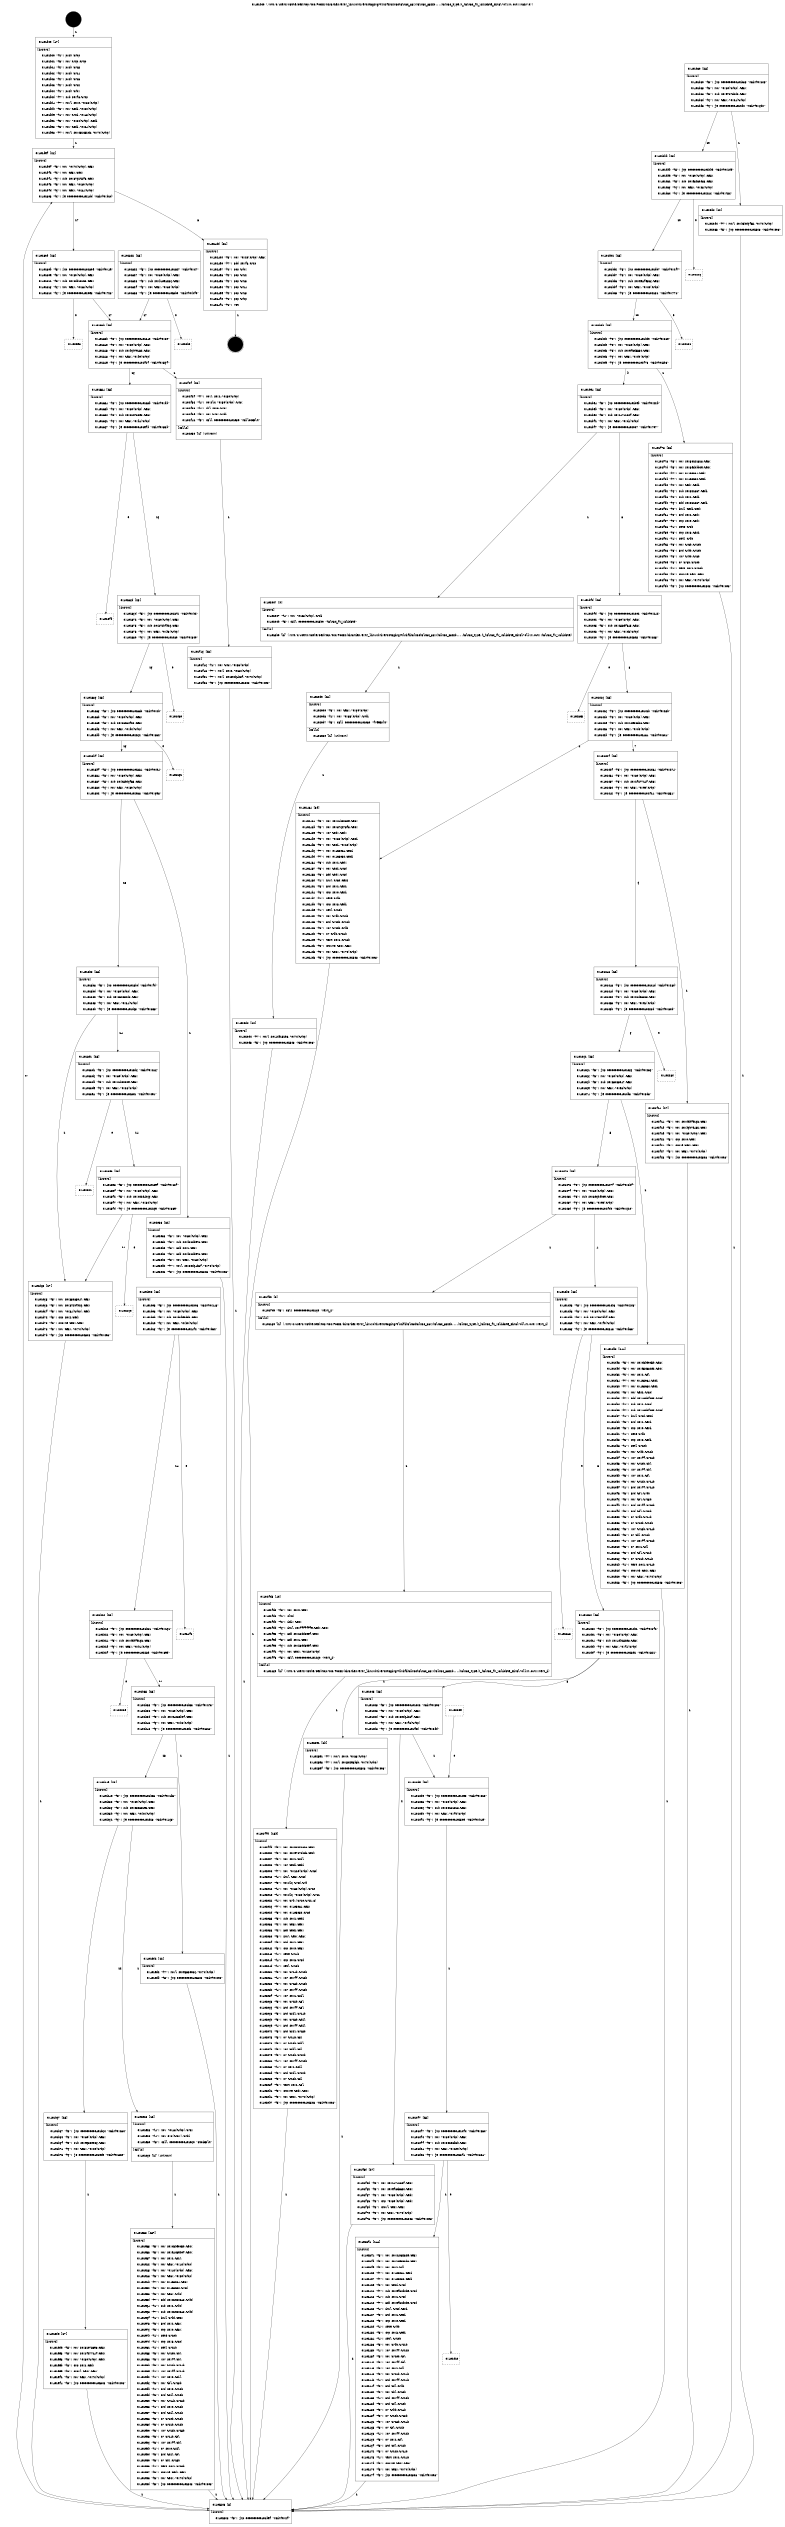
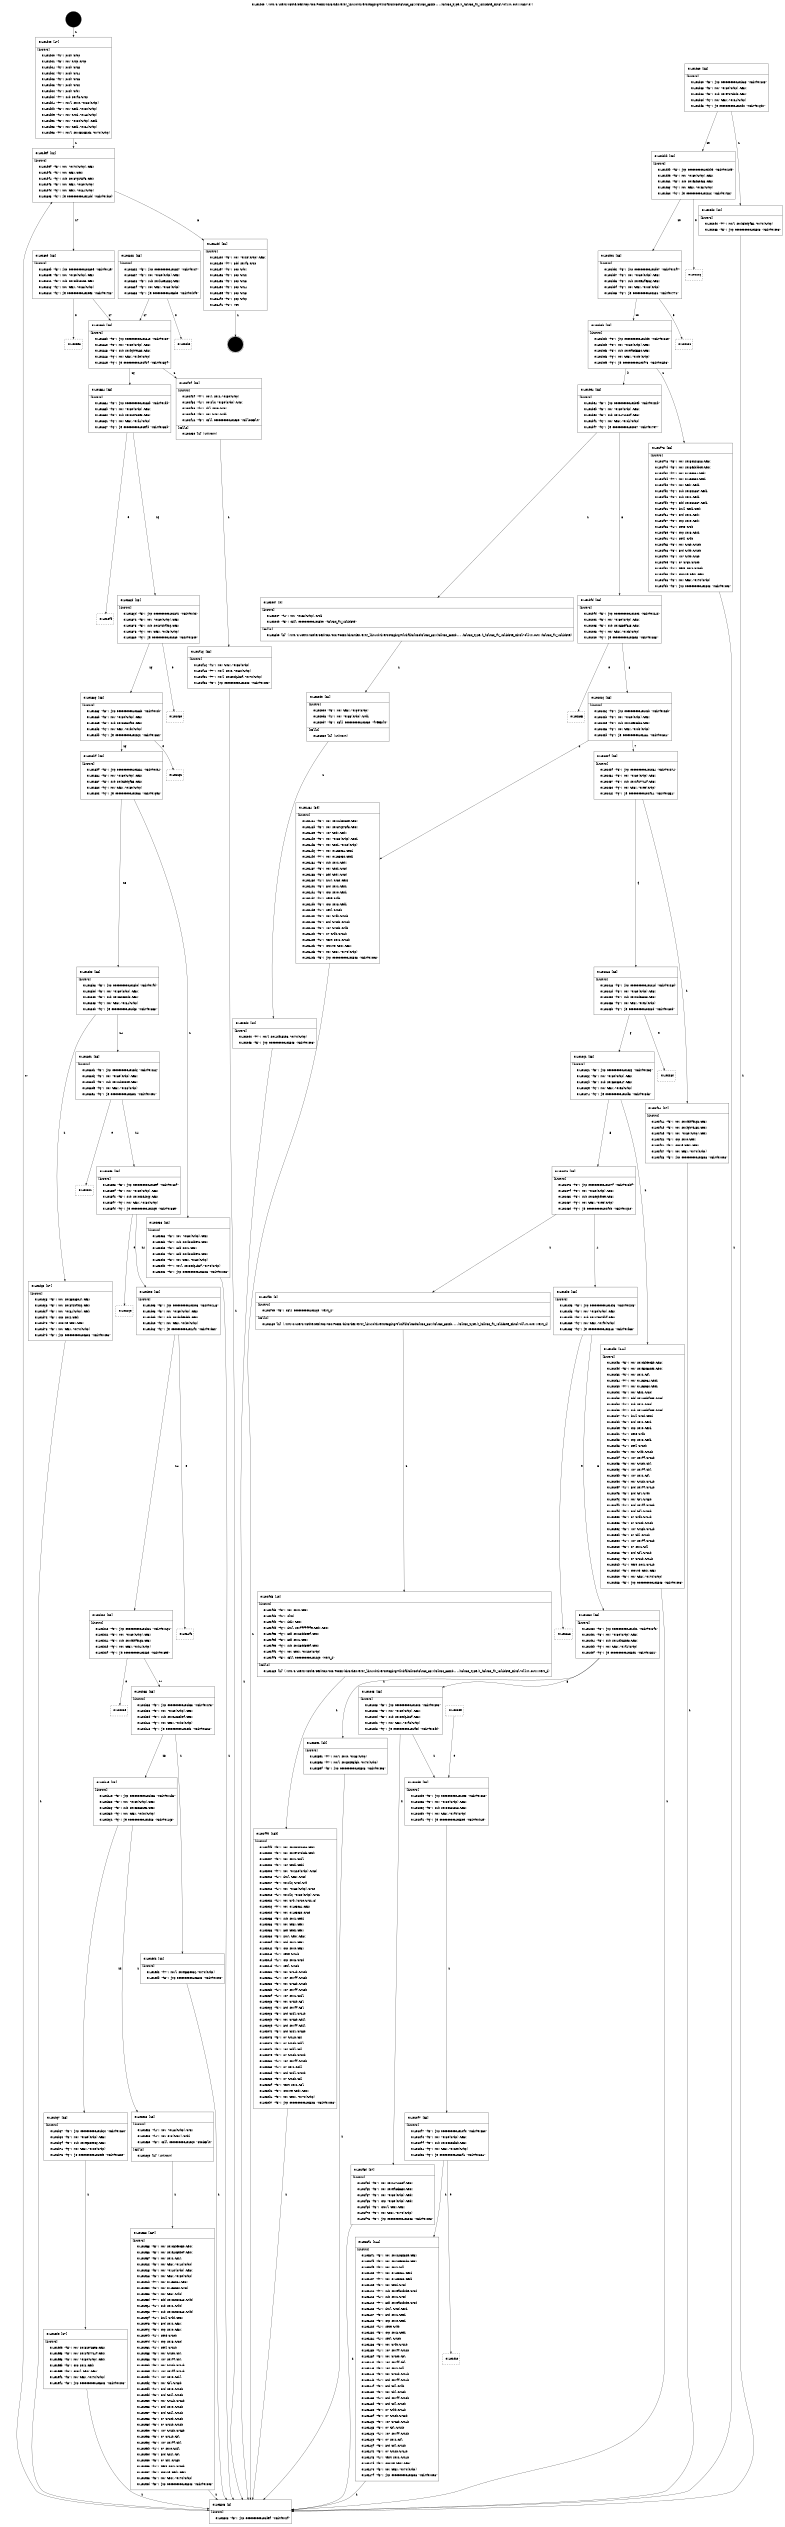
edge "0x401aea [25]" -> "0x401d65 [27]": now "0x401aea [25]" -> "0x401b03 [25]"
